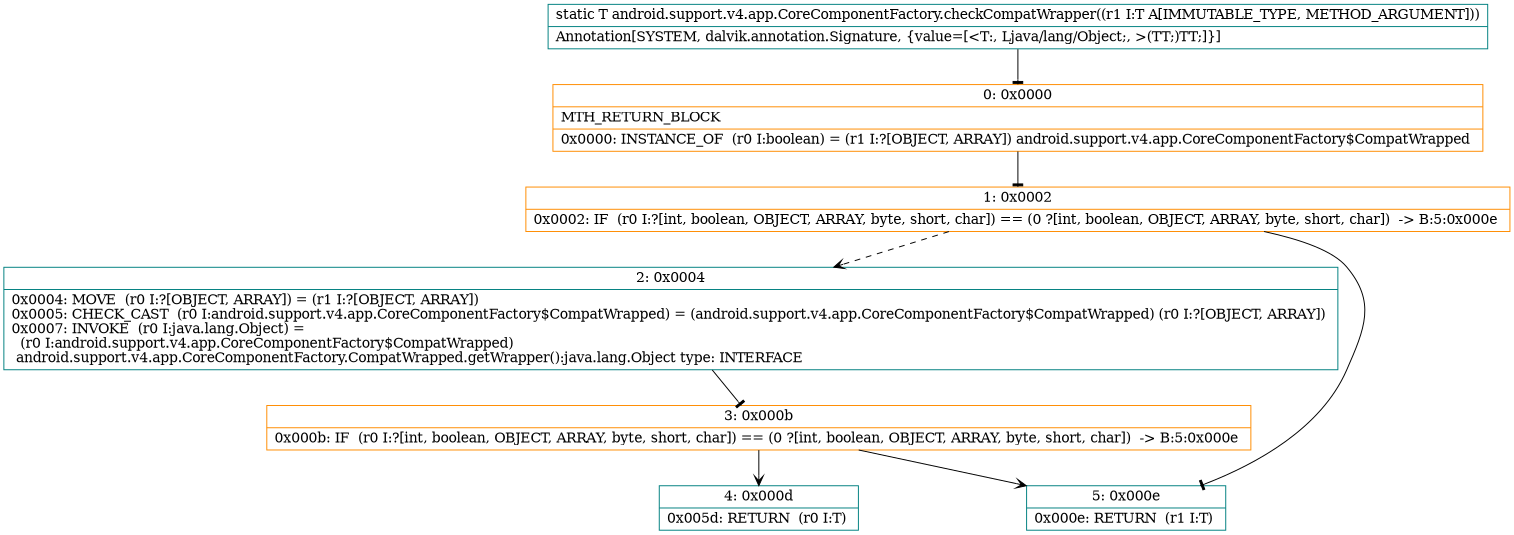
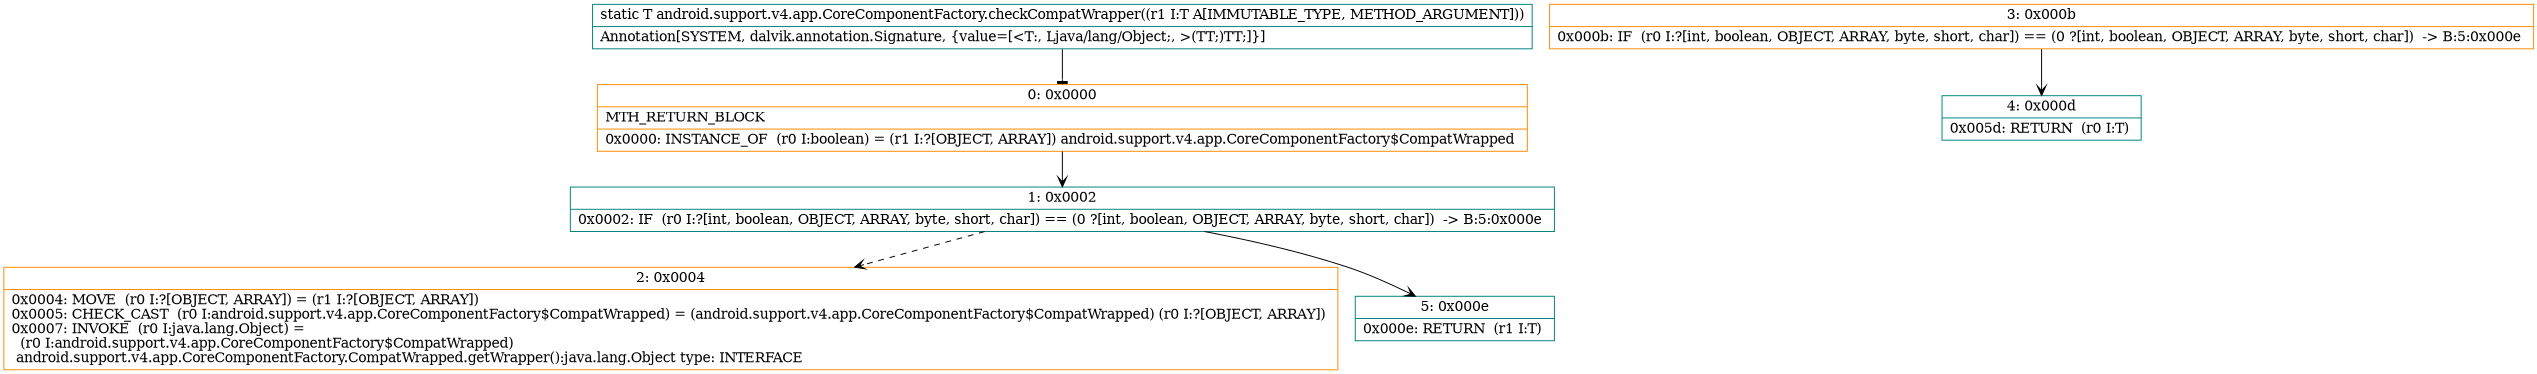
edge "0: 0x0000" -> "1: 0x0002": arrowhead tee -> vee
node "1: 0x0002": color darkorange -> teal
node "2: 0x0004": color teal -> darkorange
edge "1: 0x0002" -> "5: 0x000e": arrowhead tee -> vee
edge "2: 0x0004" -> "3: 0x000b": removed
edge "3: 0x000b" -> "5: 0x000e": removed
